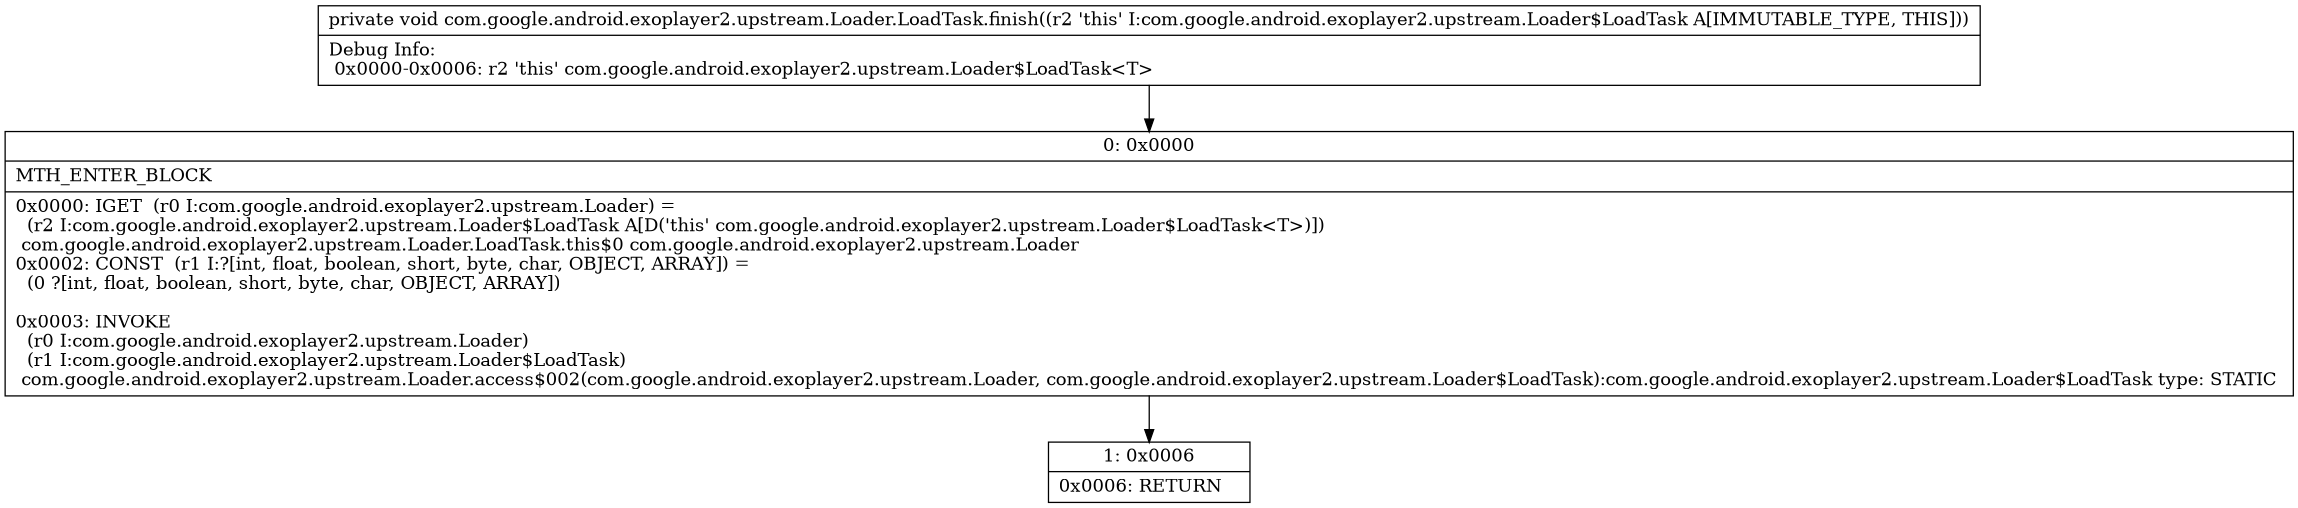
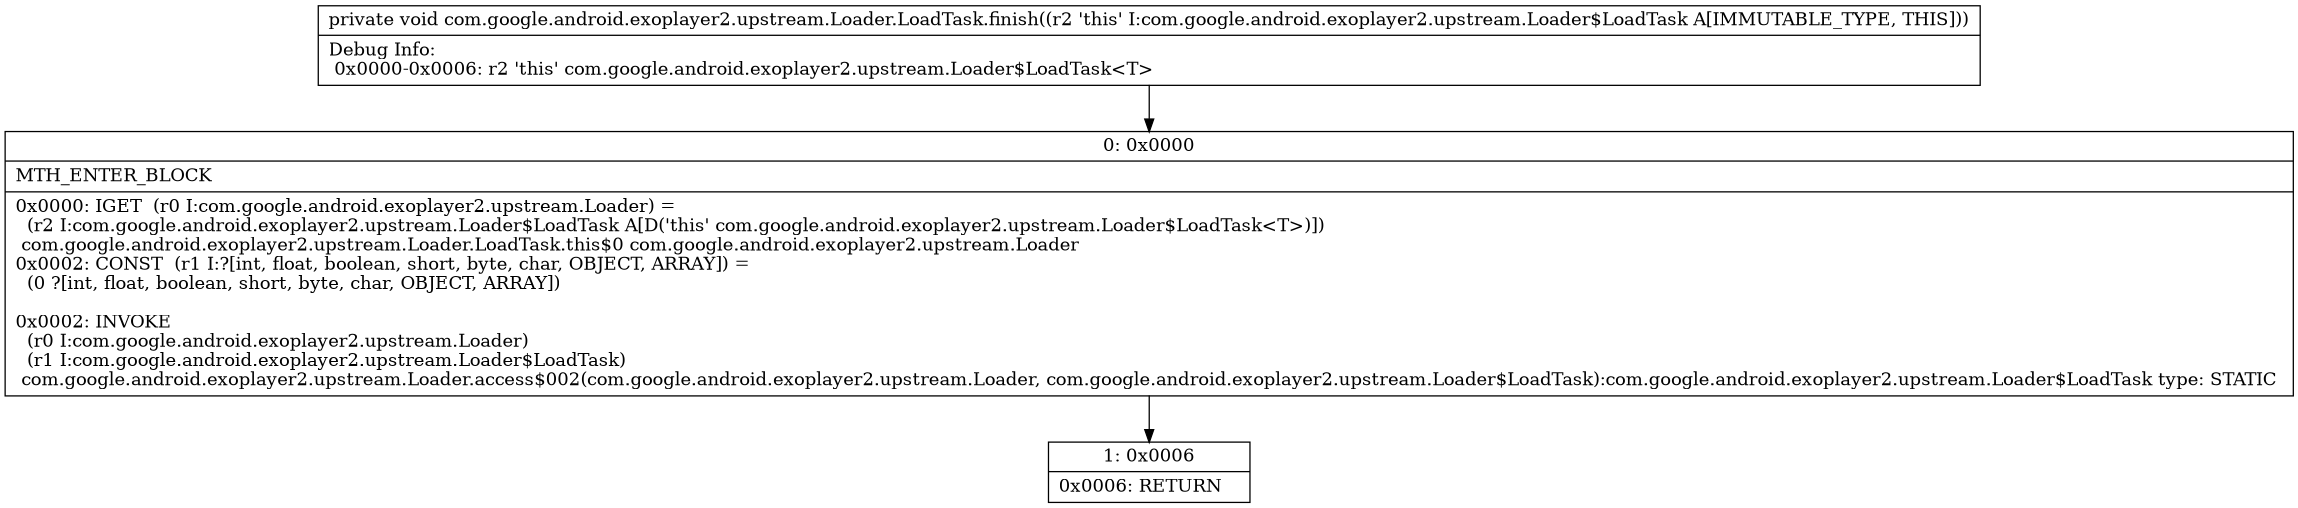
node "0: 0x0000": text "0x0003: INVOKE" -> "0x0002: INVOKE"
